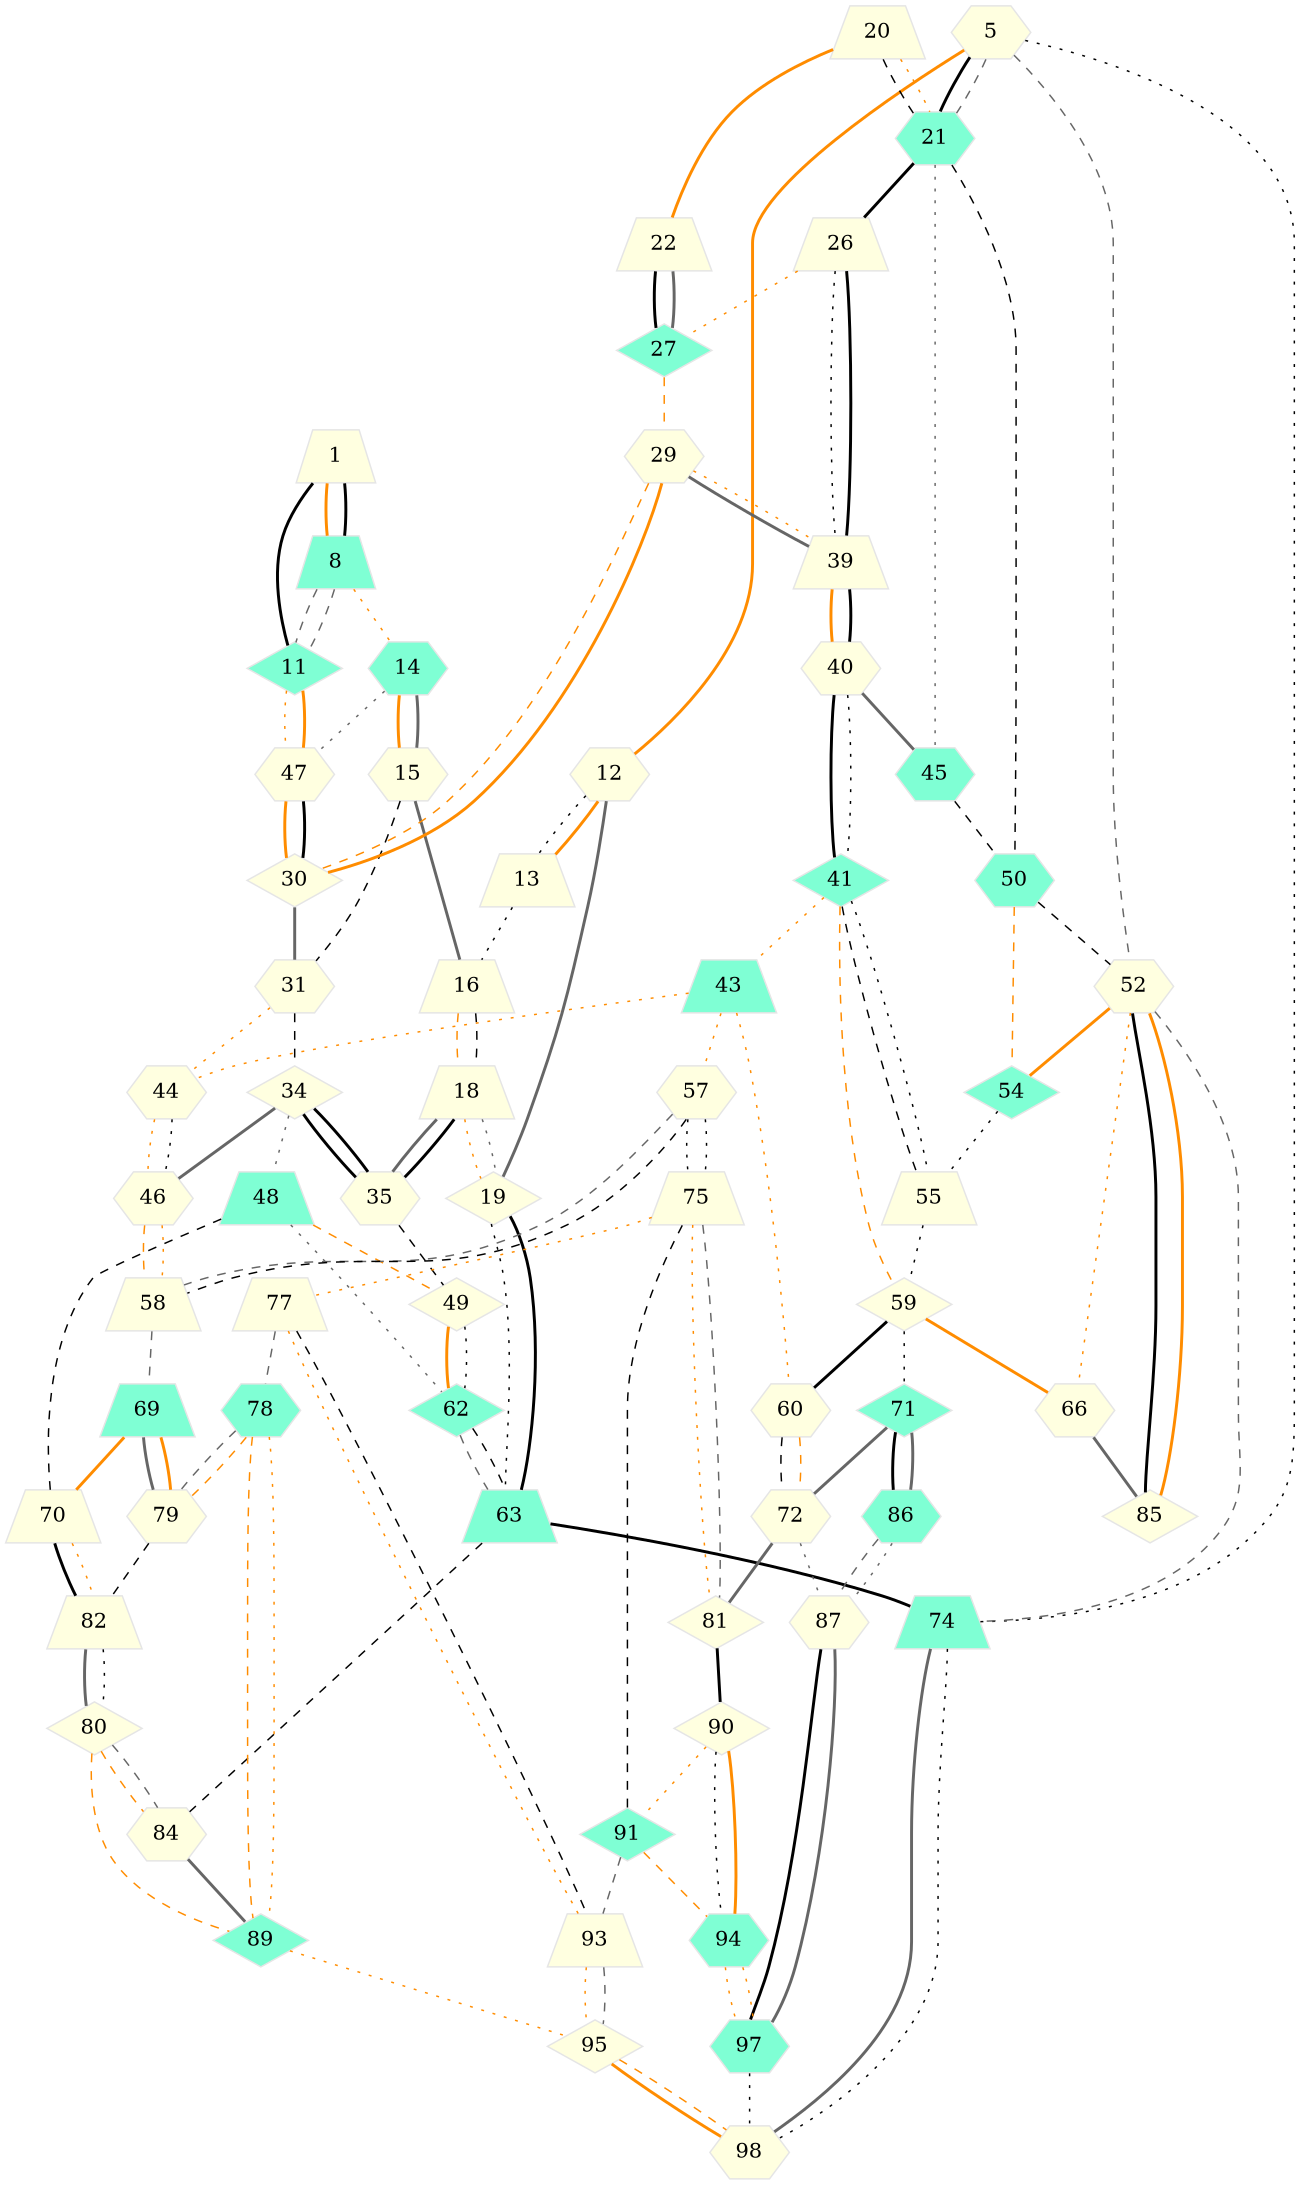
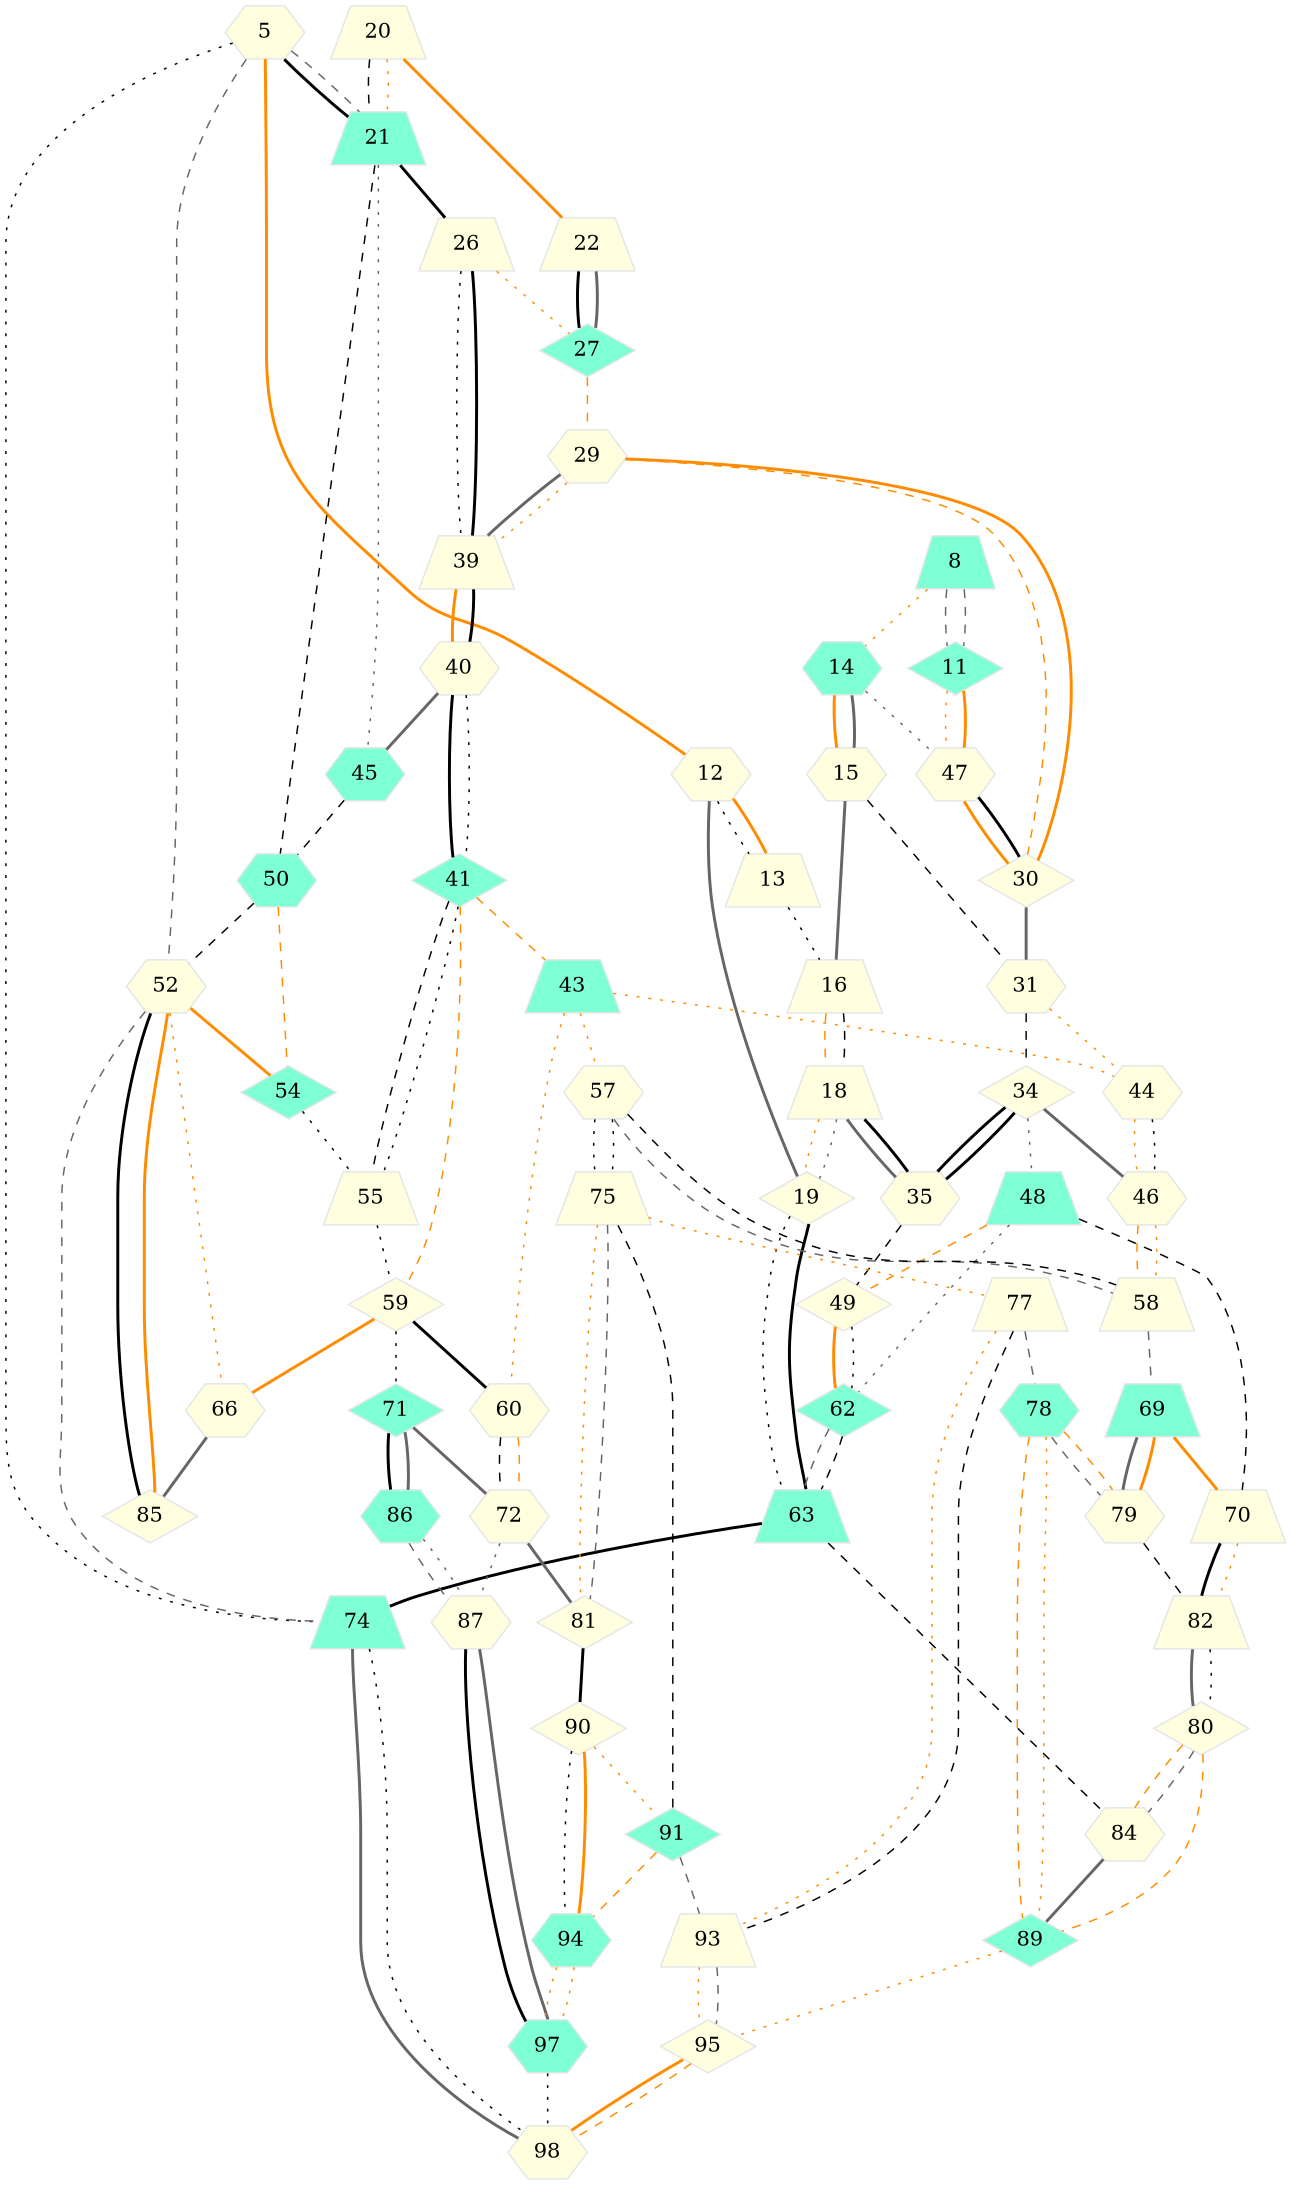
node "21": shape hexagon -> trapezium
node "1": removed
edge "41" -- "43": style dotted -> dashed
